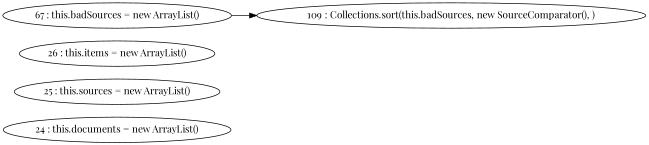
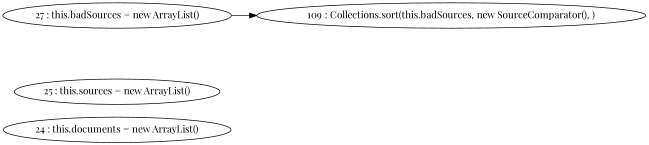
node "67 : this.badSources = new ArrayList()": label "67 : this.badSources = new ArrayList()" -> "27 : this.badSources = new ArrayList()"
node "26 : this.items = new ArrayList()": removed
